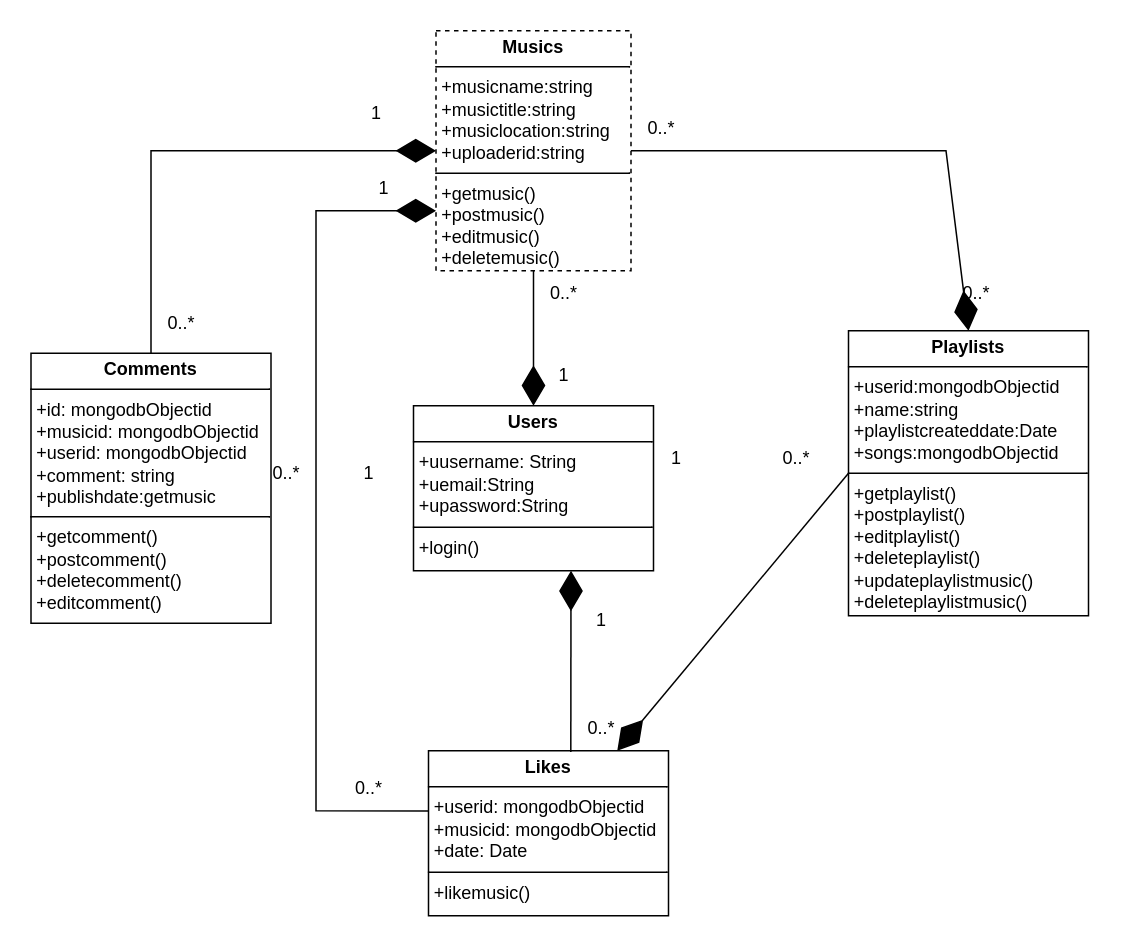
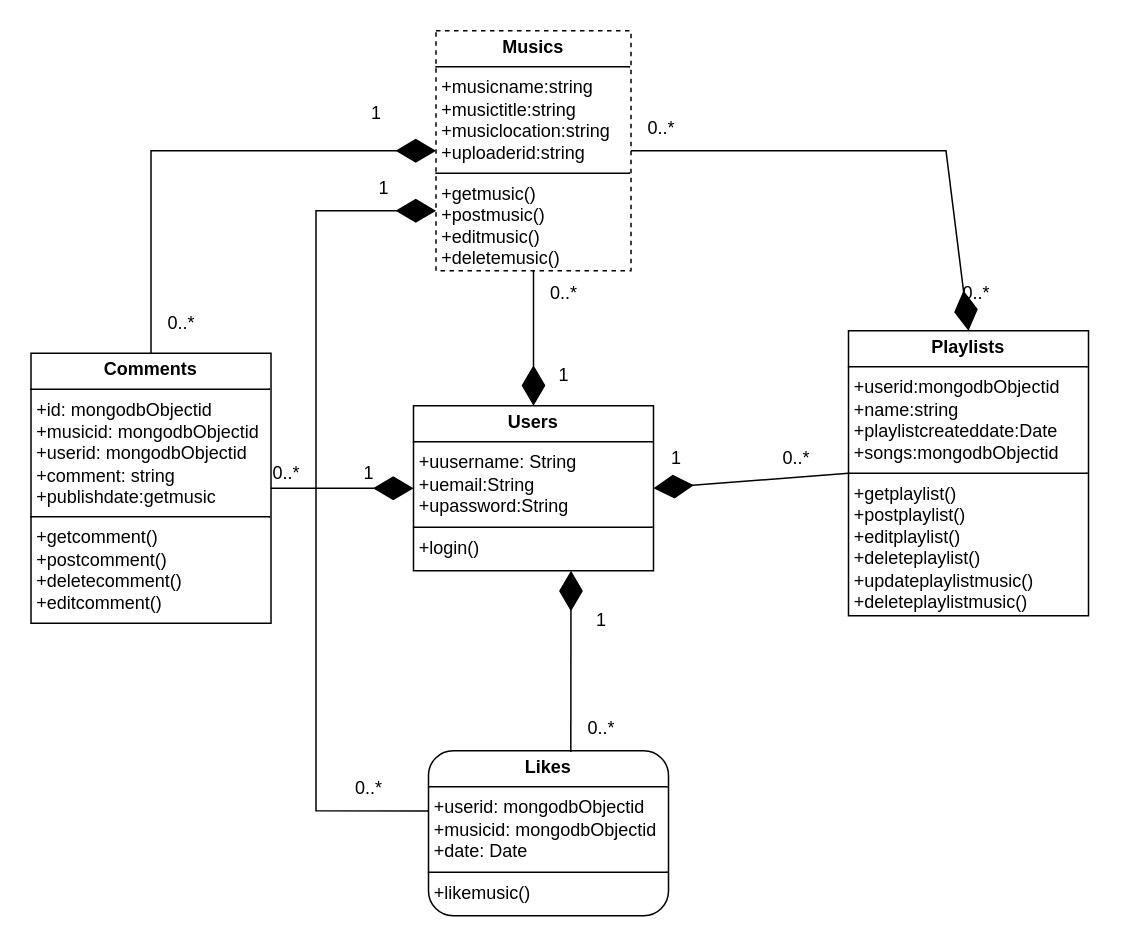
edge "Comments +id: mongodbObjectid +musicid: mongodbObjectid +userid: mongodbObjectid +comment: string +publishdate:getmusic +getcomment() +postcomment() +deletecomment() +editcomment()" -> "Users +uusername: String +uemail:String +upassword:String +login()": added
edge "Playlists +userid:mongodbObjectid +name:string +playlistcreateddate:Date +songs:mongodbObjectid +getplaylist() +postplaylist() +editplaylist() +deleteplaylist() +updateplaylistmusic() +deleteplaylistmusic()" -> "Likes +userid: mongodbObjectid +musicid: mongodbObjectid +date: Date +likemusic()": now "Playlists +userid:mongodbObjectid +name:string +playlistcreateddate:Date +songs:mongodbObjectid +getplaylist() +postplaylist() +editplaylist() +deleteplaylist() +updateplaylistmusic() +deleteplaylistmusic()" -> "Users +uusername: String +uemail:String +upassword:String +login()"
node "Likes +userid: mongodbObjectid +musicid: mongodbObjectid +date: Date +likemusic()": shape rectangle -> rounded rectangle
